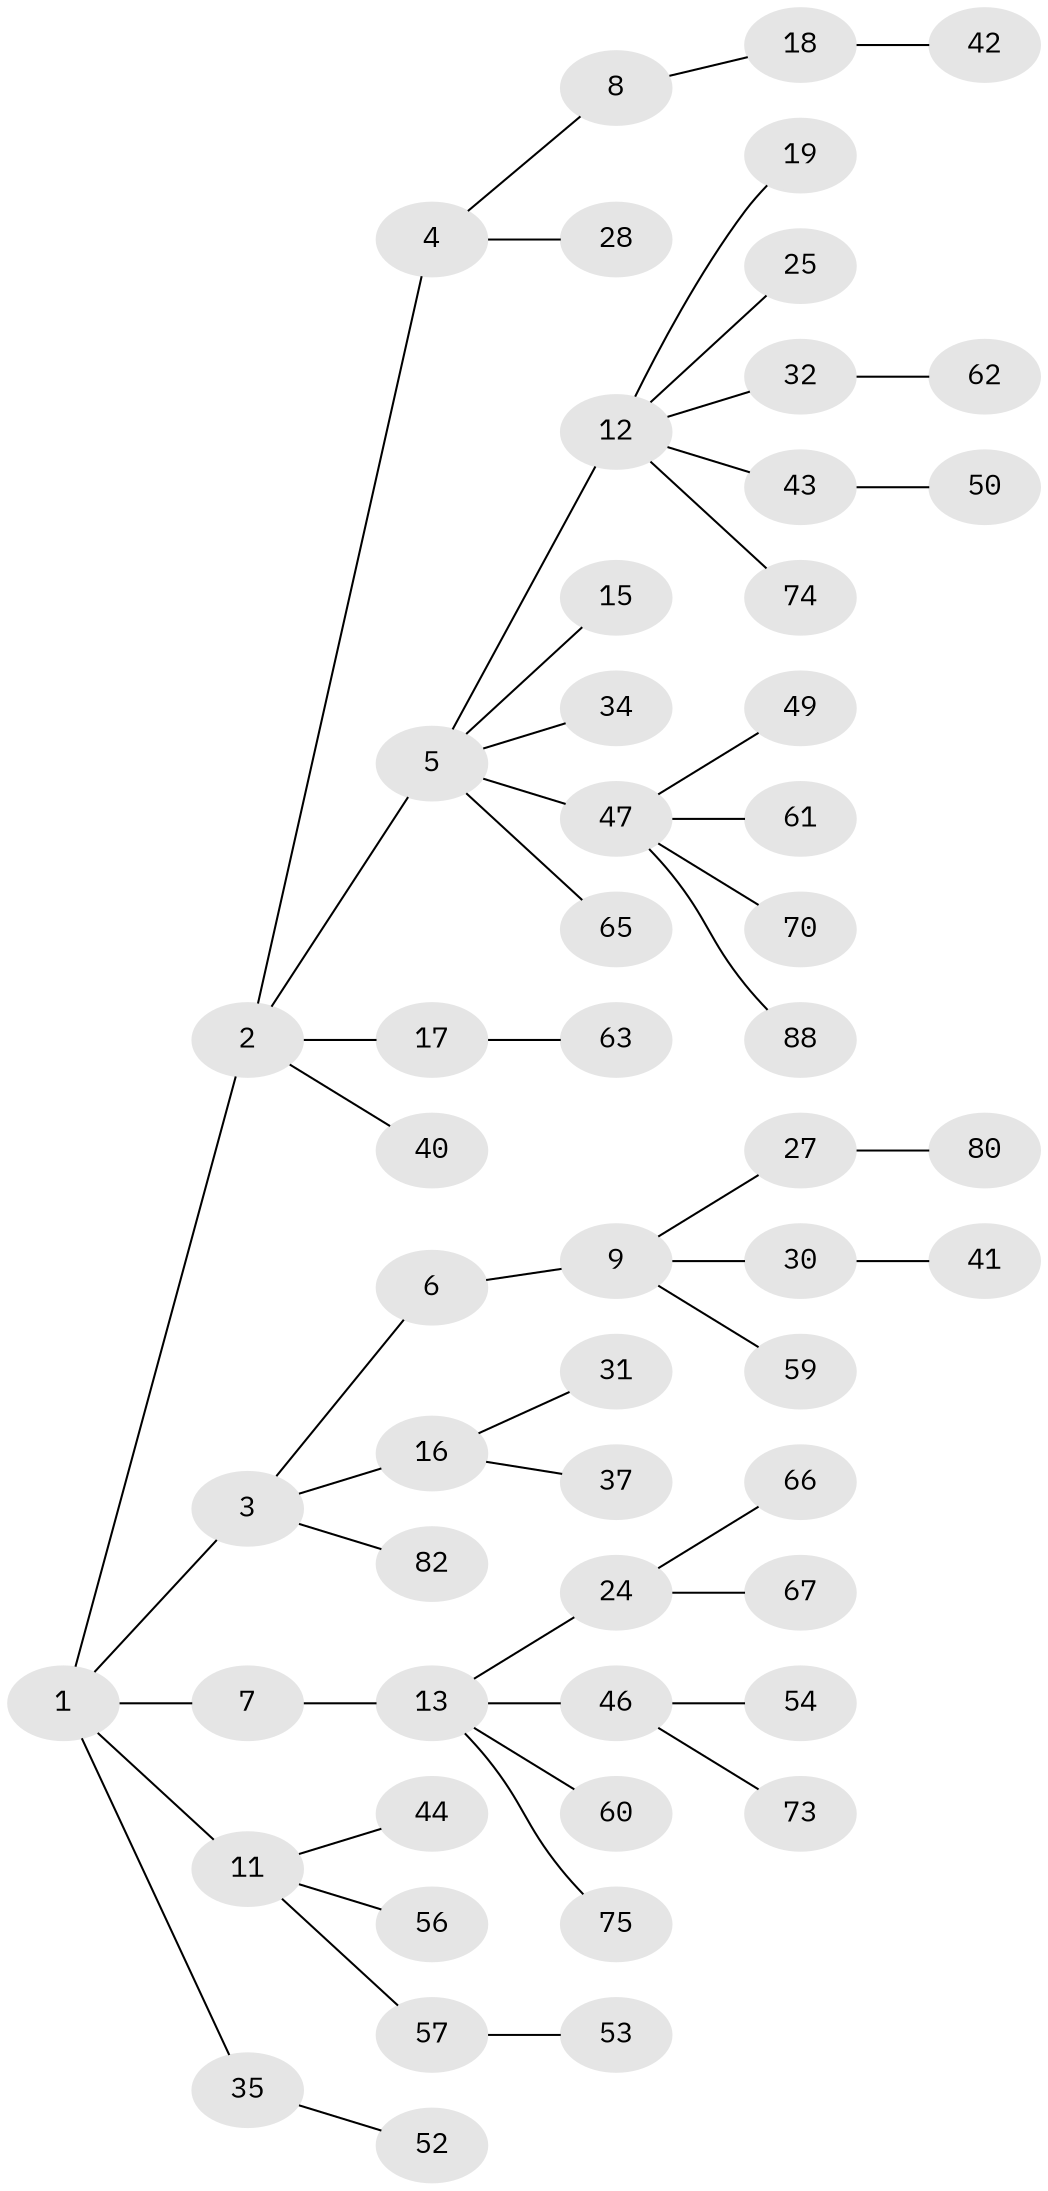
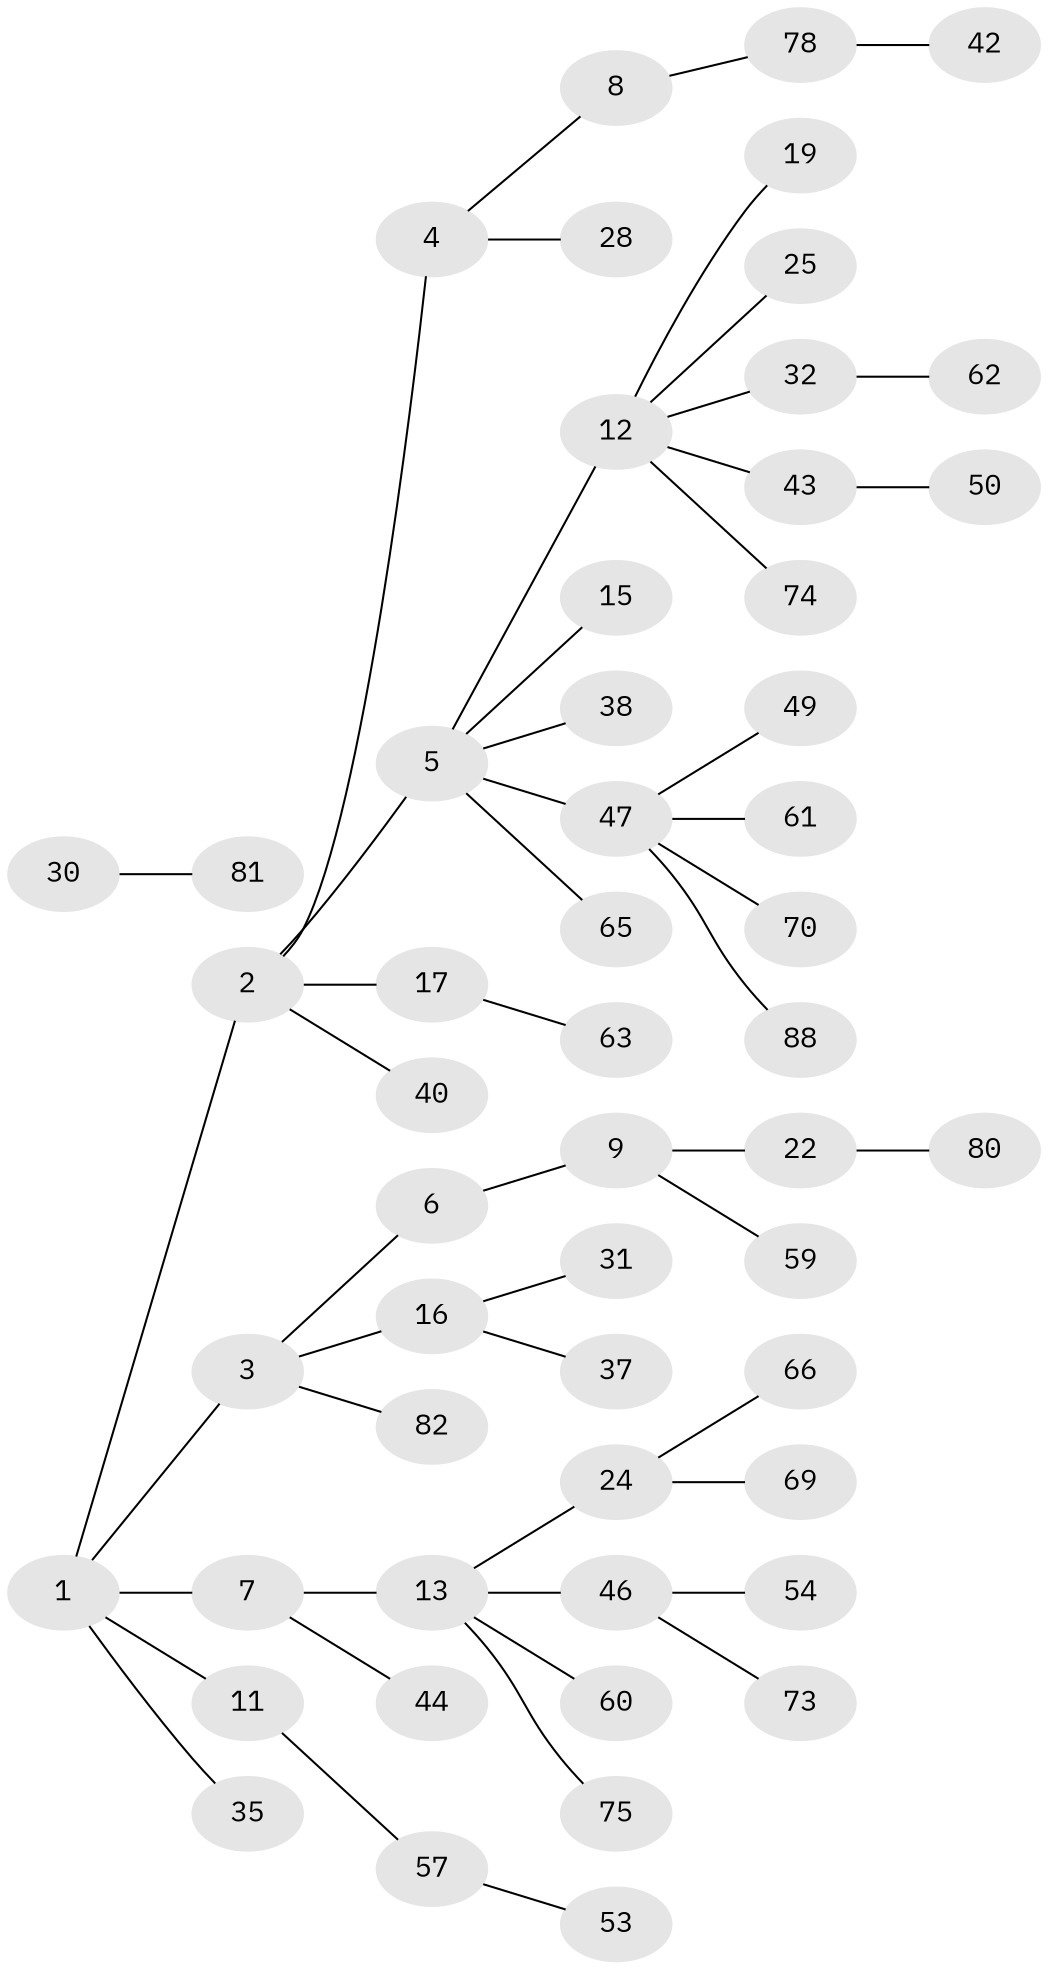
node "18": label "18" -> "78"
node "34": label "34" -> "38"
node "27": label "27" -> "22"
edge "9" -- "30": removed
node "41": label "41" -> "81"
node "67": label "67" -> "69"
edge "44" -- "11": now "44" -- "7"
node "56": removed
node "52": removed
